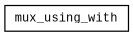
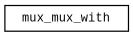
node "mux_using_with": label "mux_using_with" -> "mux_mux_with"
